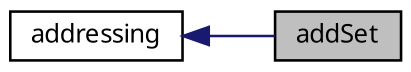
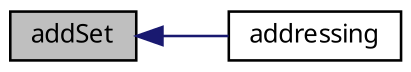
edge "addSet" -> "addressing": reversed
